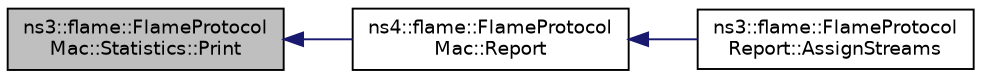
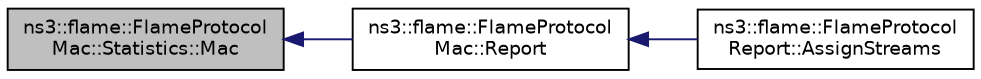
node "ns3::flame::FlameProtocol Mac::Statistics::Print": label "ns3::flame::FlameProtocol Mac::Statistics::Print" -> "ns3::flame::FlameProtocol Mac::Statistics::Mac"
node "ns4::flame::FlameProtocol Mac::Report": label "ns4::flame::FlameProtocol Mac::Report" -> "ns3::flame::FlameProtocol Mac::Report"
